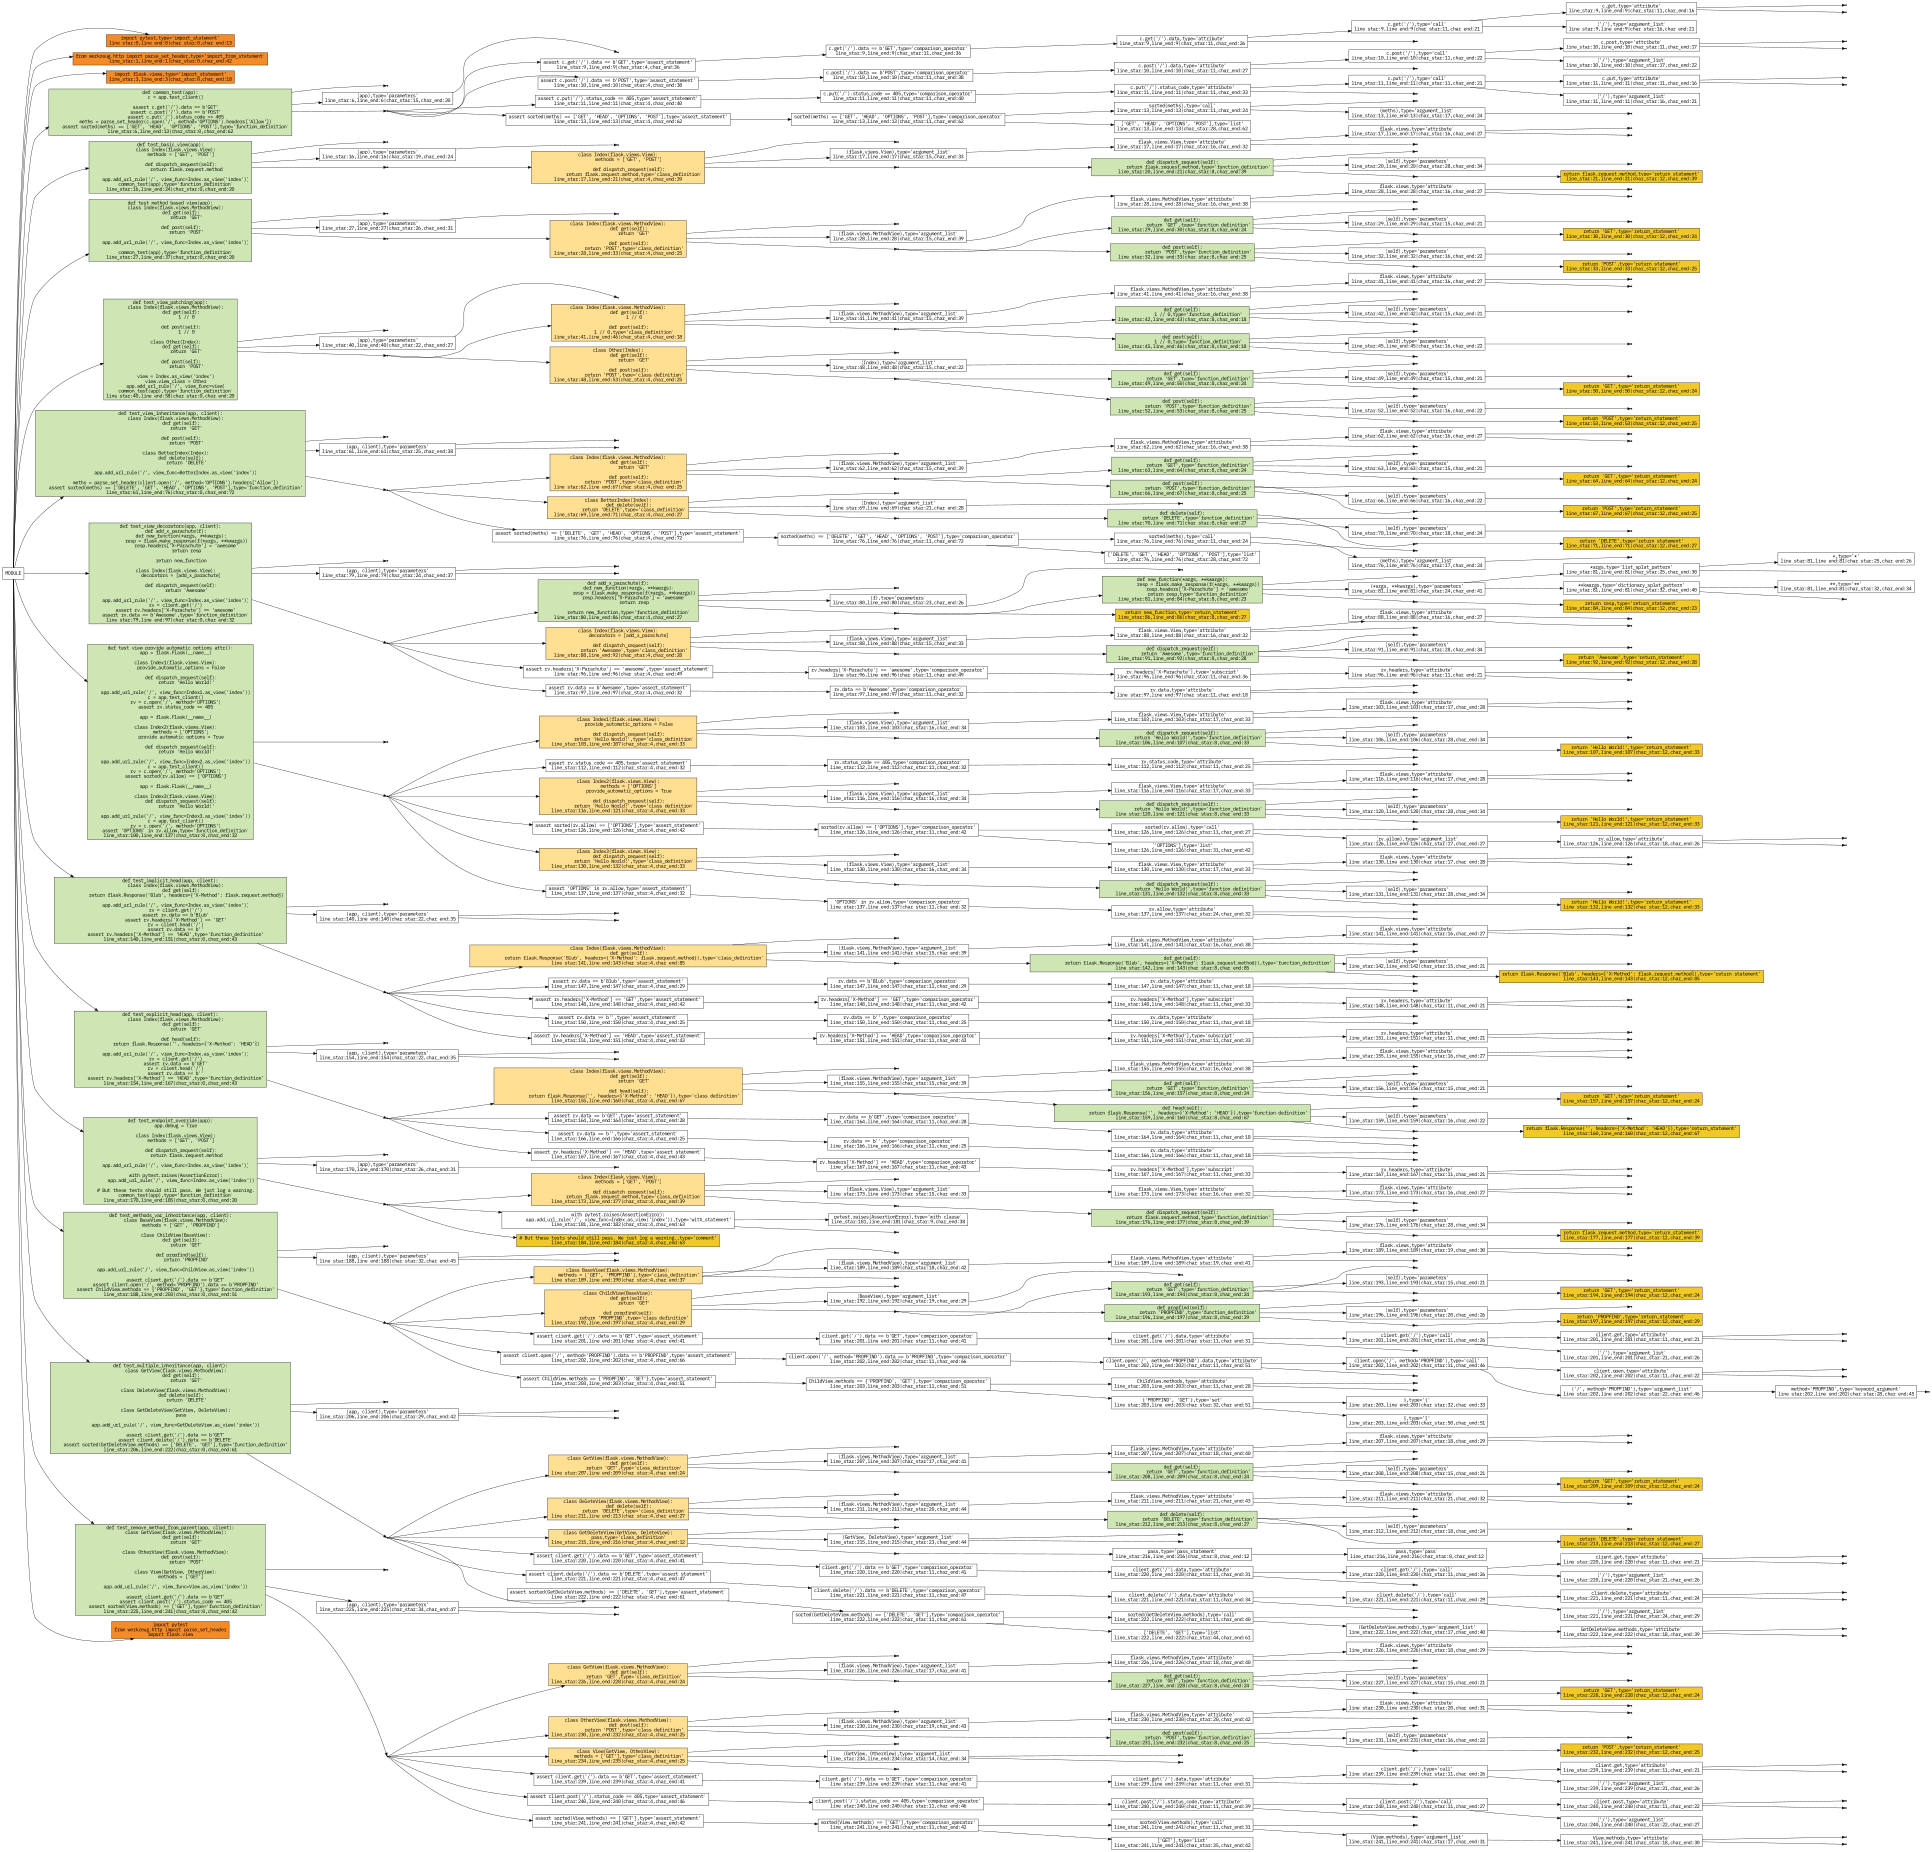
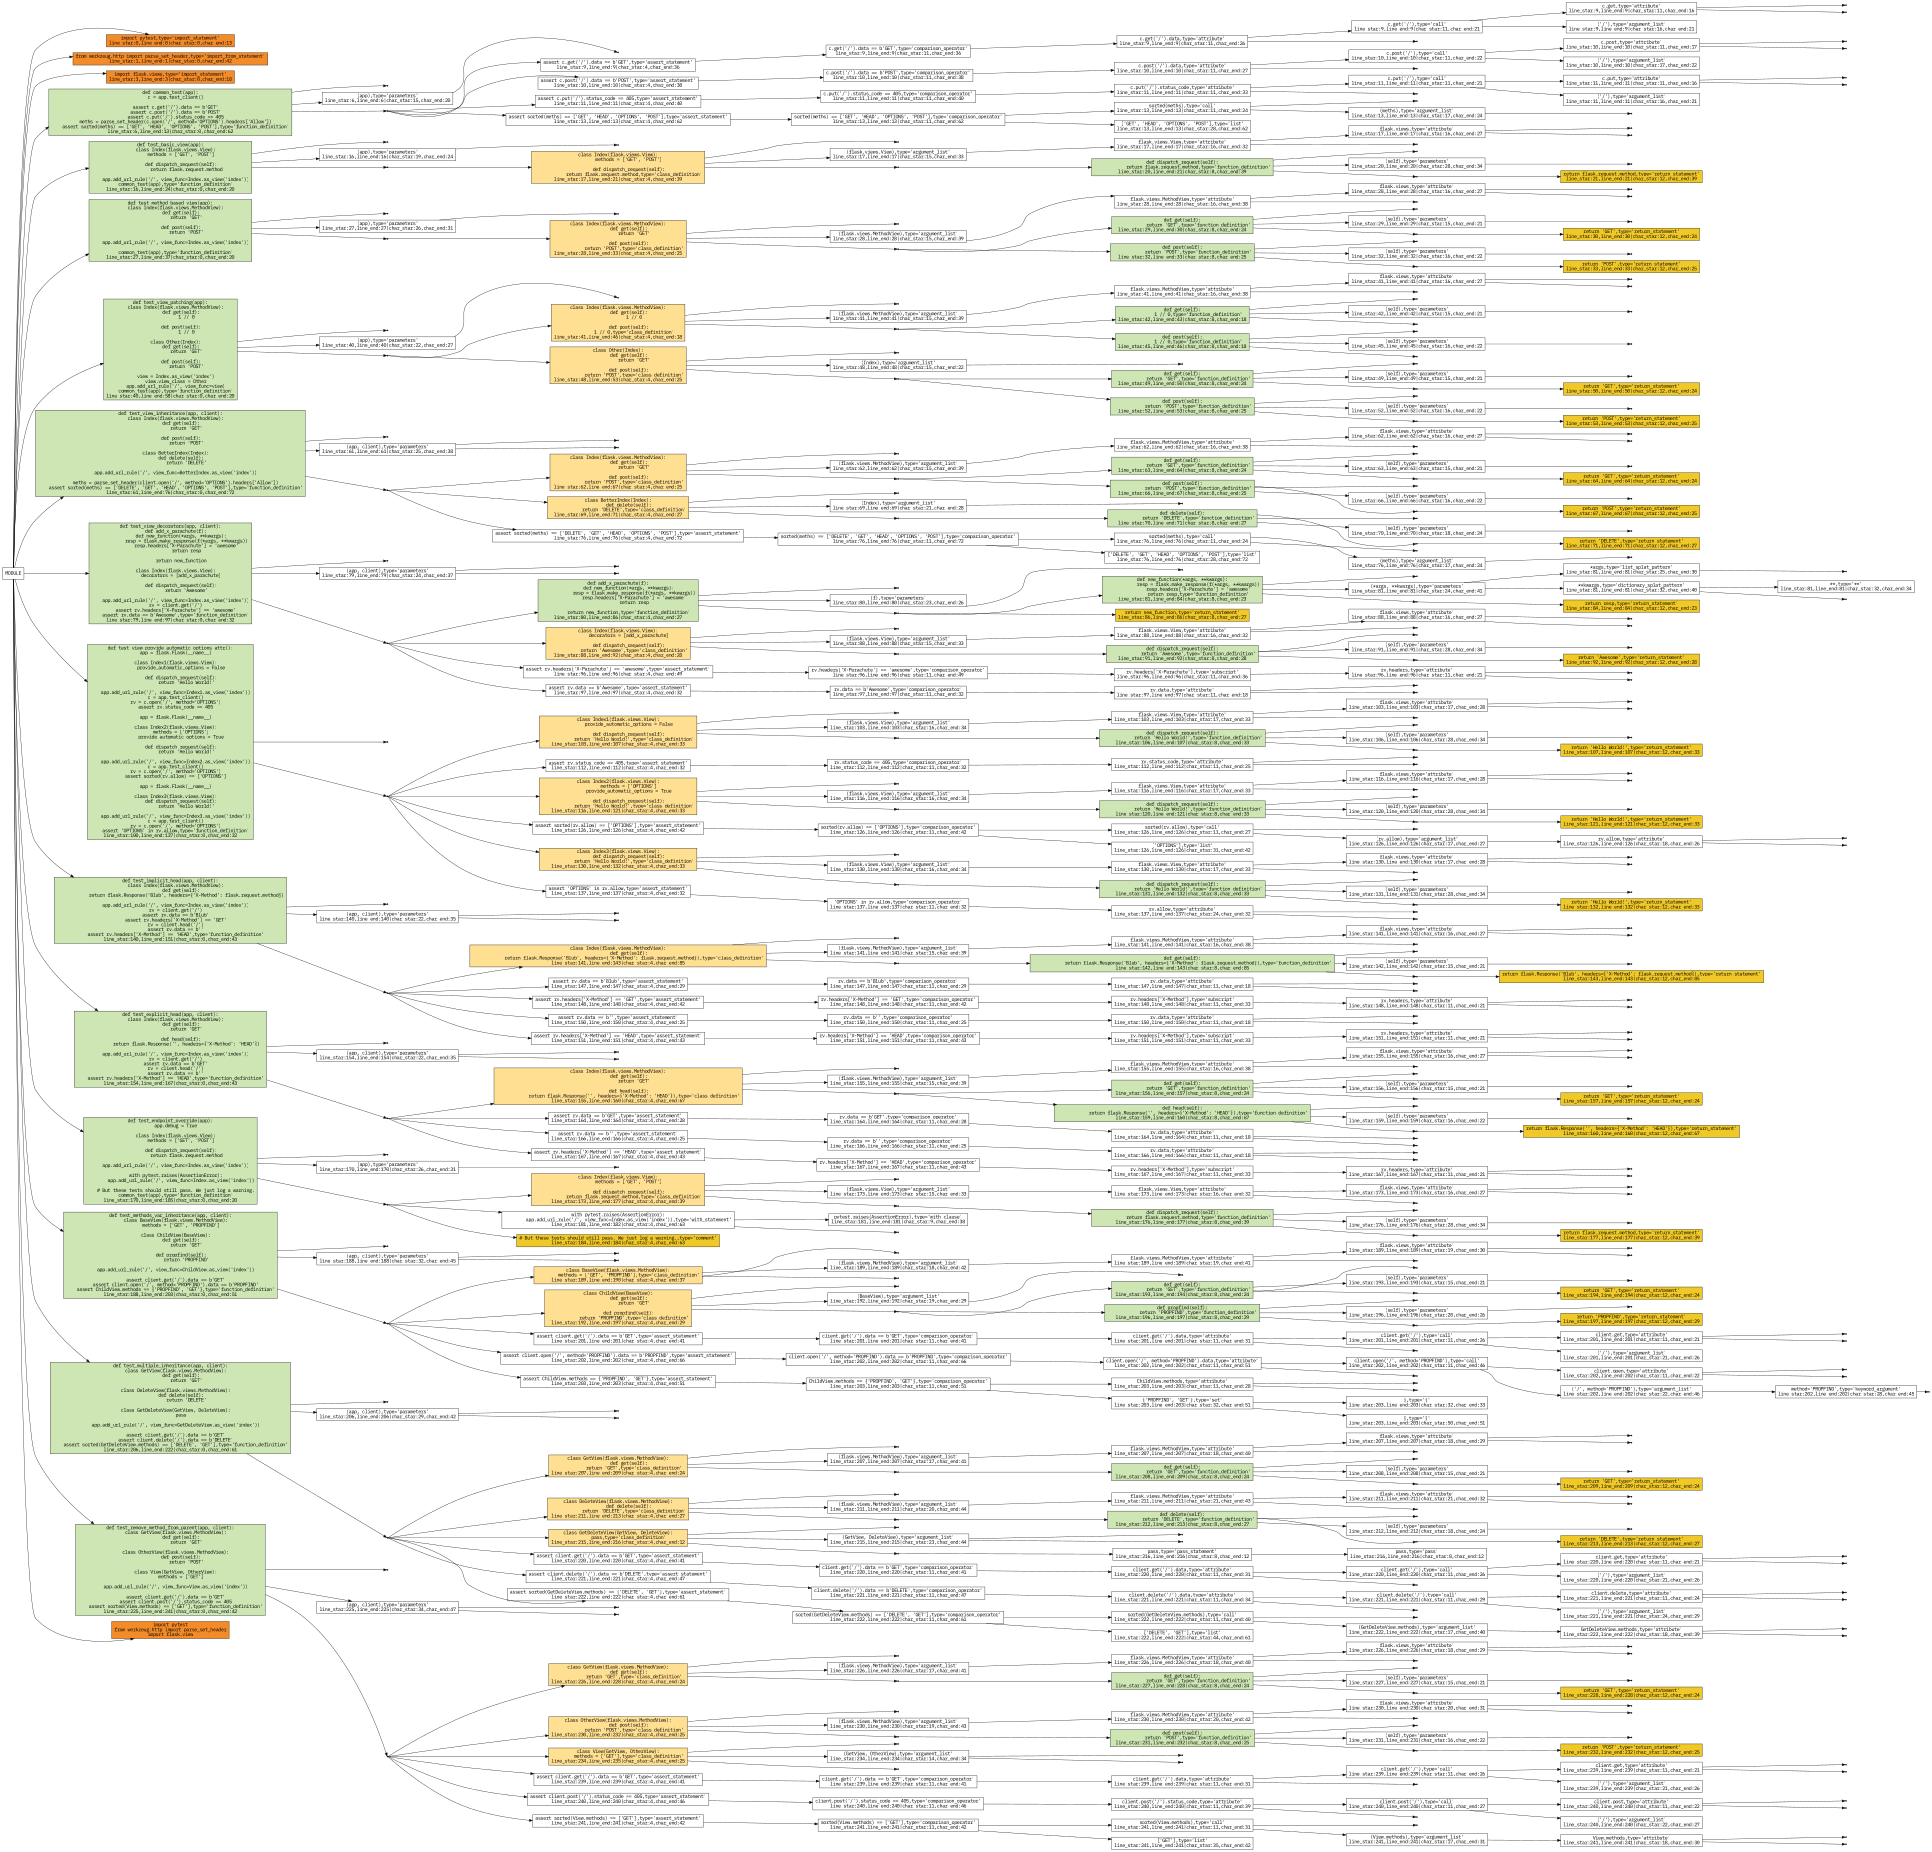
node "*,type='*' line_star:81,line_end:81|char_star:25,char_end:26": removed
